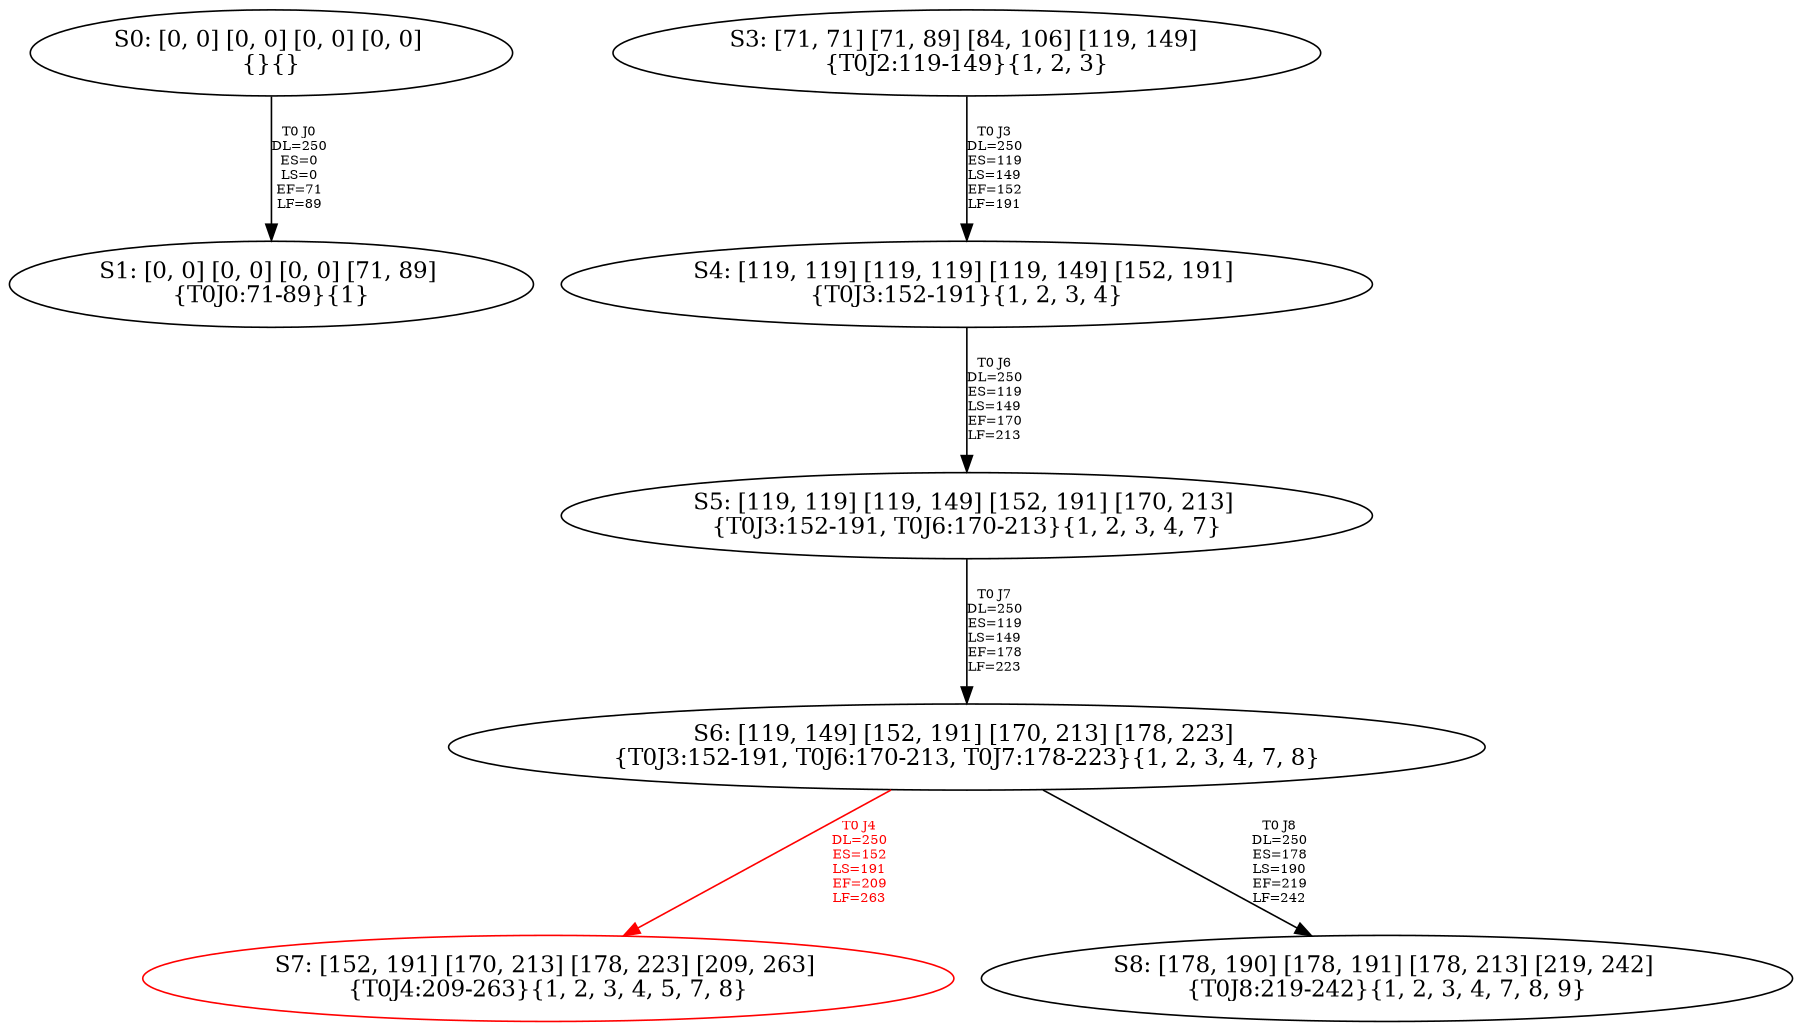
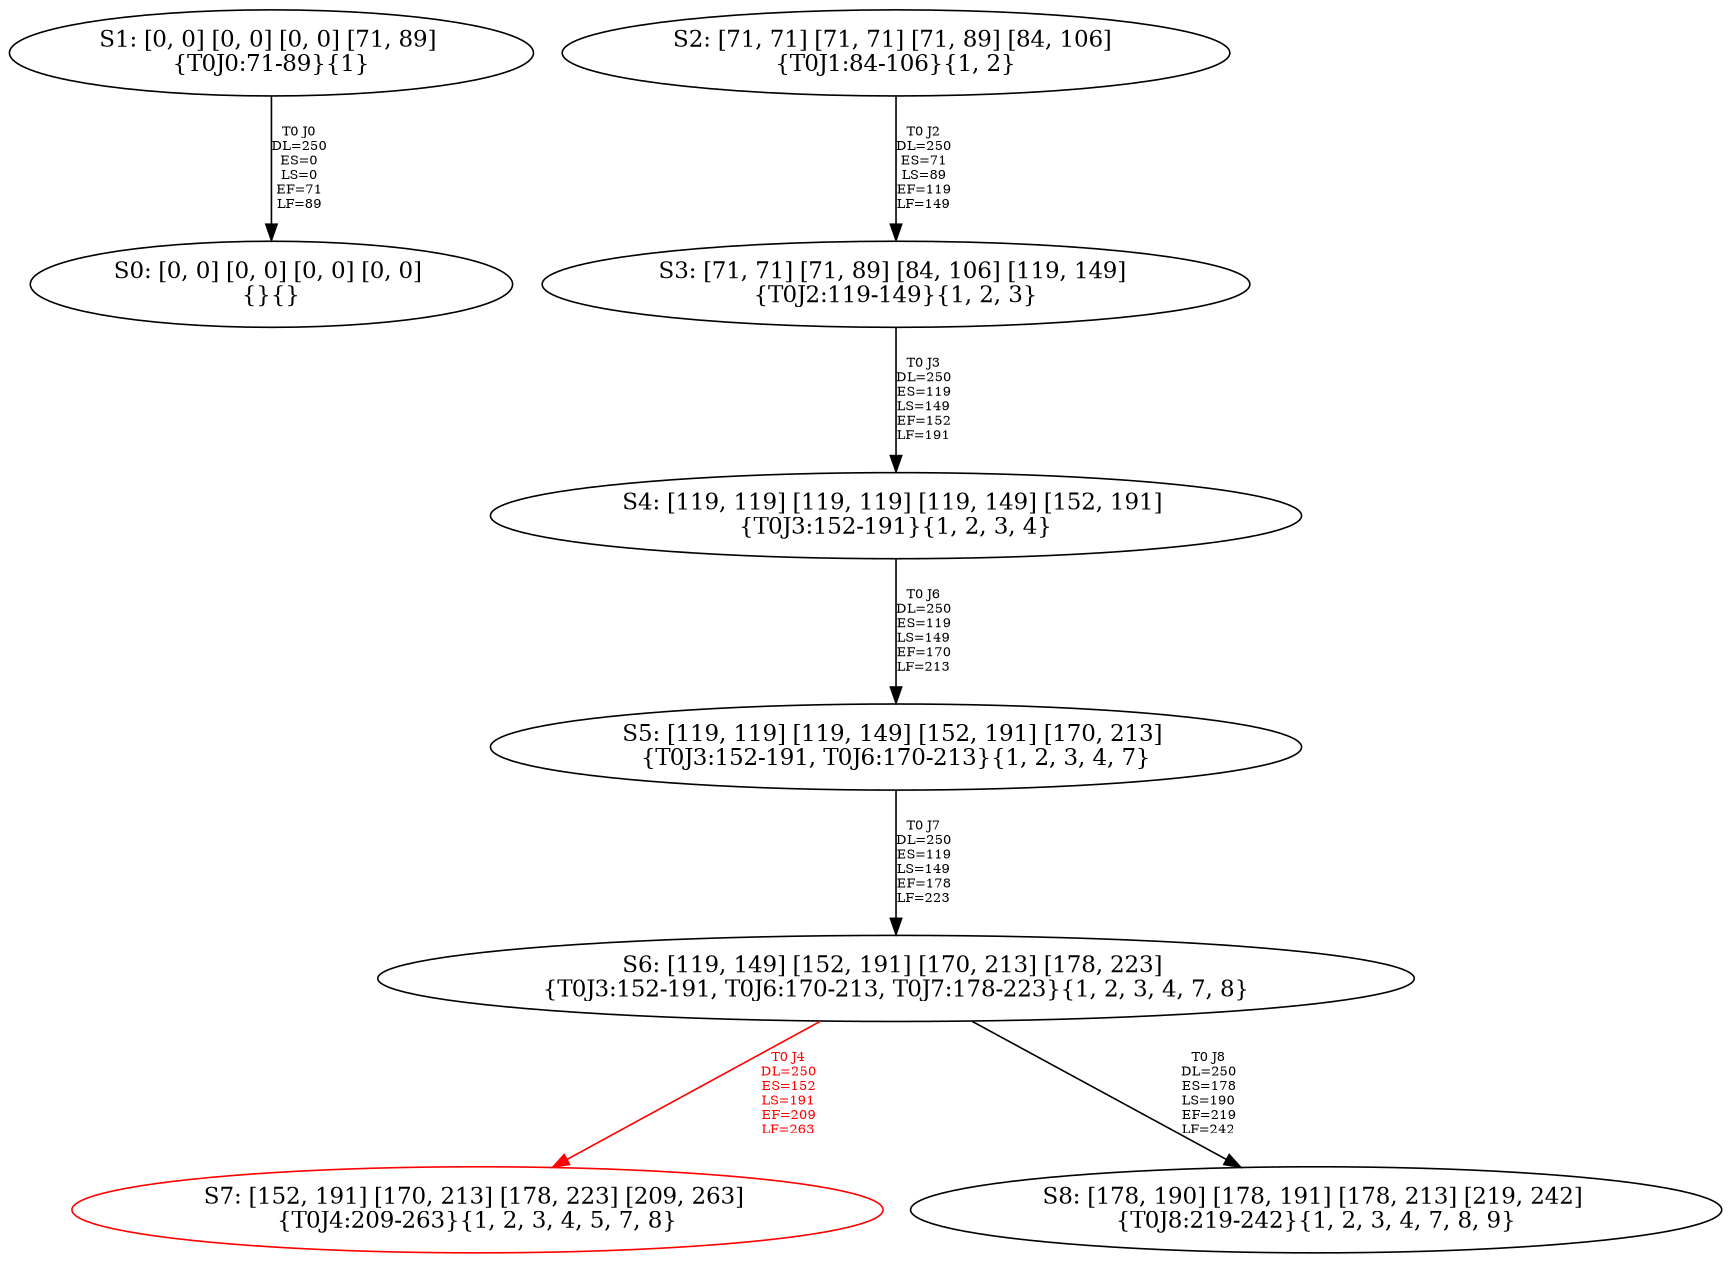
node "S2: [71, 71] [71, 71] [71, 89] [84, 106] {T0J1:84-106}{1, 2}": added
edge "S0: [0, 0] [0, 0] [0, 0] [0, 0] {}{}" -> "S1: [0, 0] [0, 0] [0, 0] [71, 89] {T0J0:71-89}{1}": reversed
